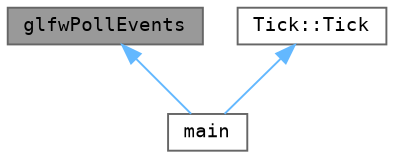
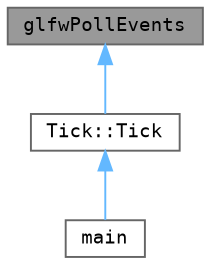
edge "main" -> "glfwPollEvents": now "Tick::Tick" -> "glfwPollEvents"
